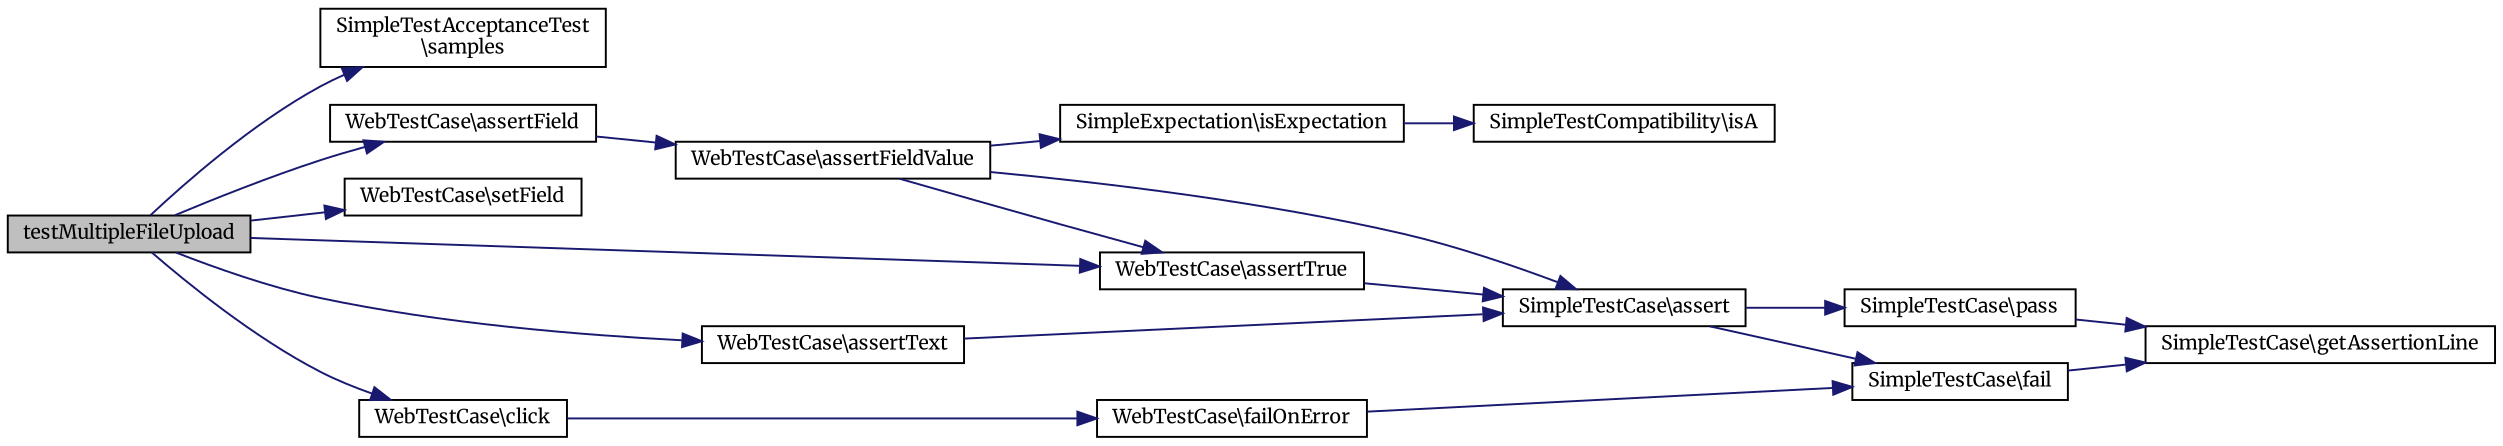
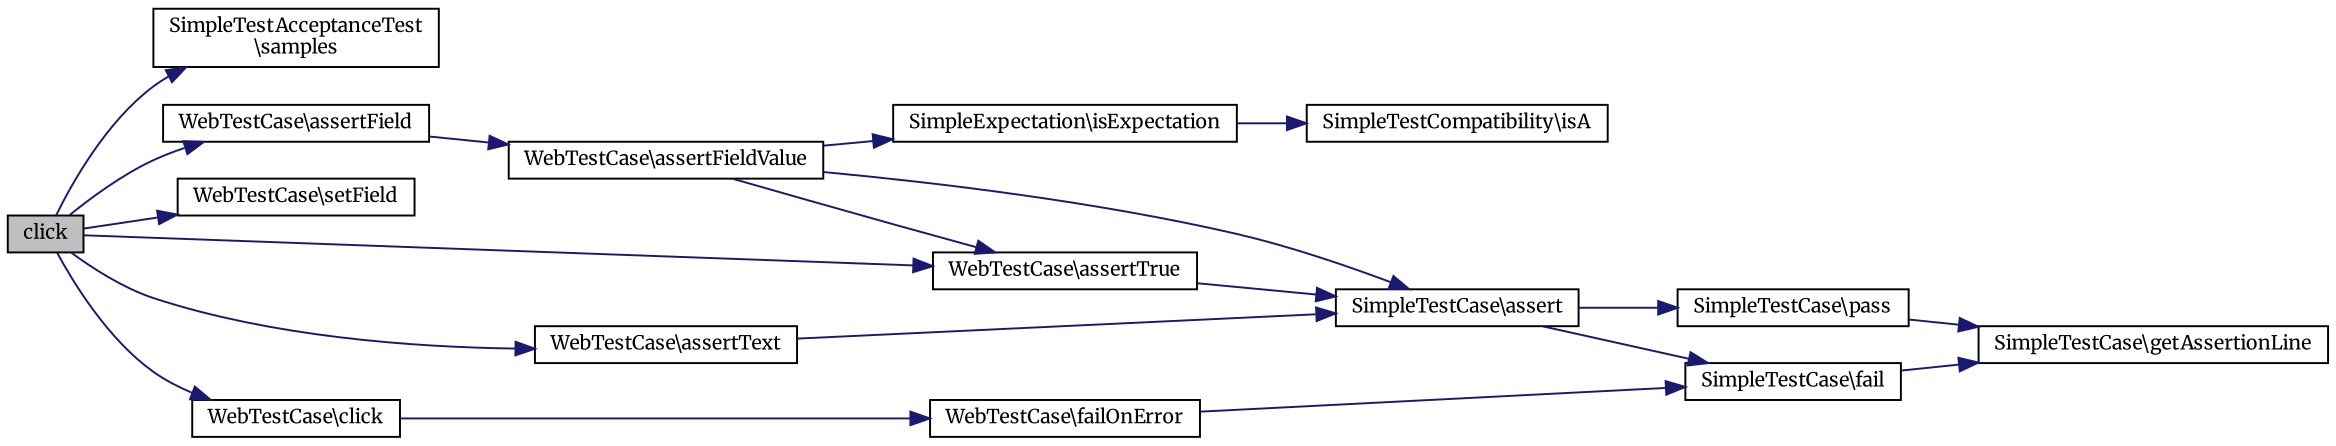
node "testMultipleFileUpload": label "testMultipleFileUpload" -> "click"
